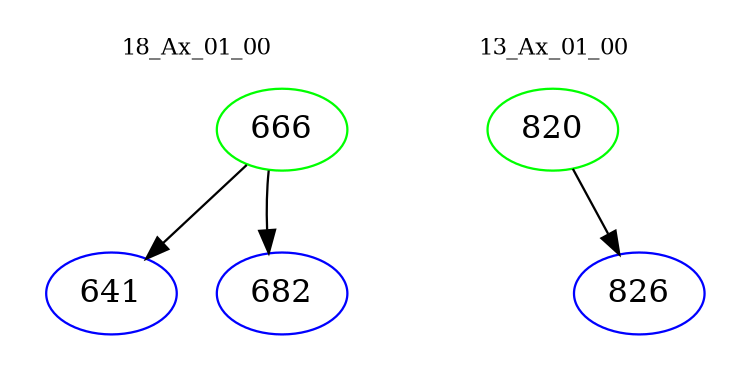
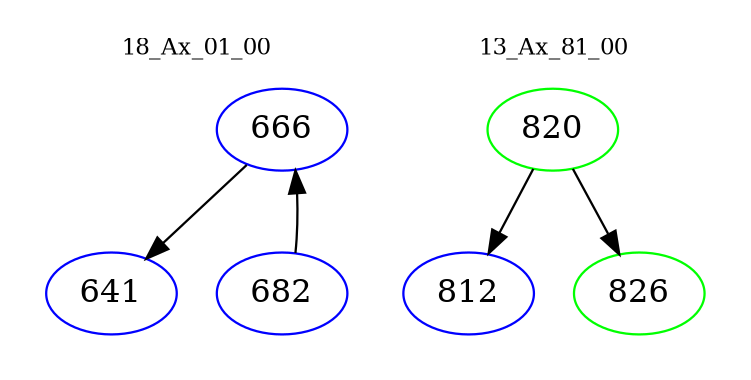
cluster "13_Ax_01_00": label "13_Ax_01_00" -> "13_Ax_81_00"
node "666": color green -> blue
edge "666" -> "682": reversed
node "812": added
node "826": color blue -> green
